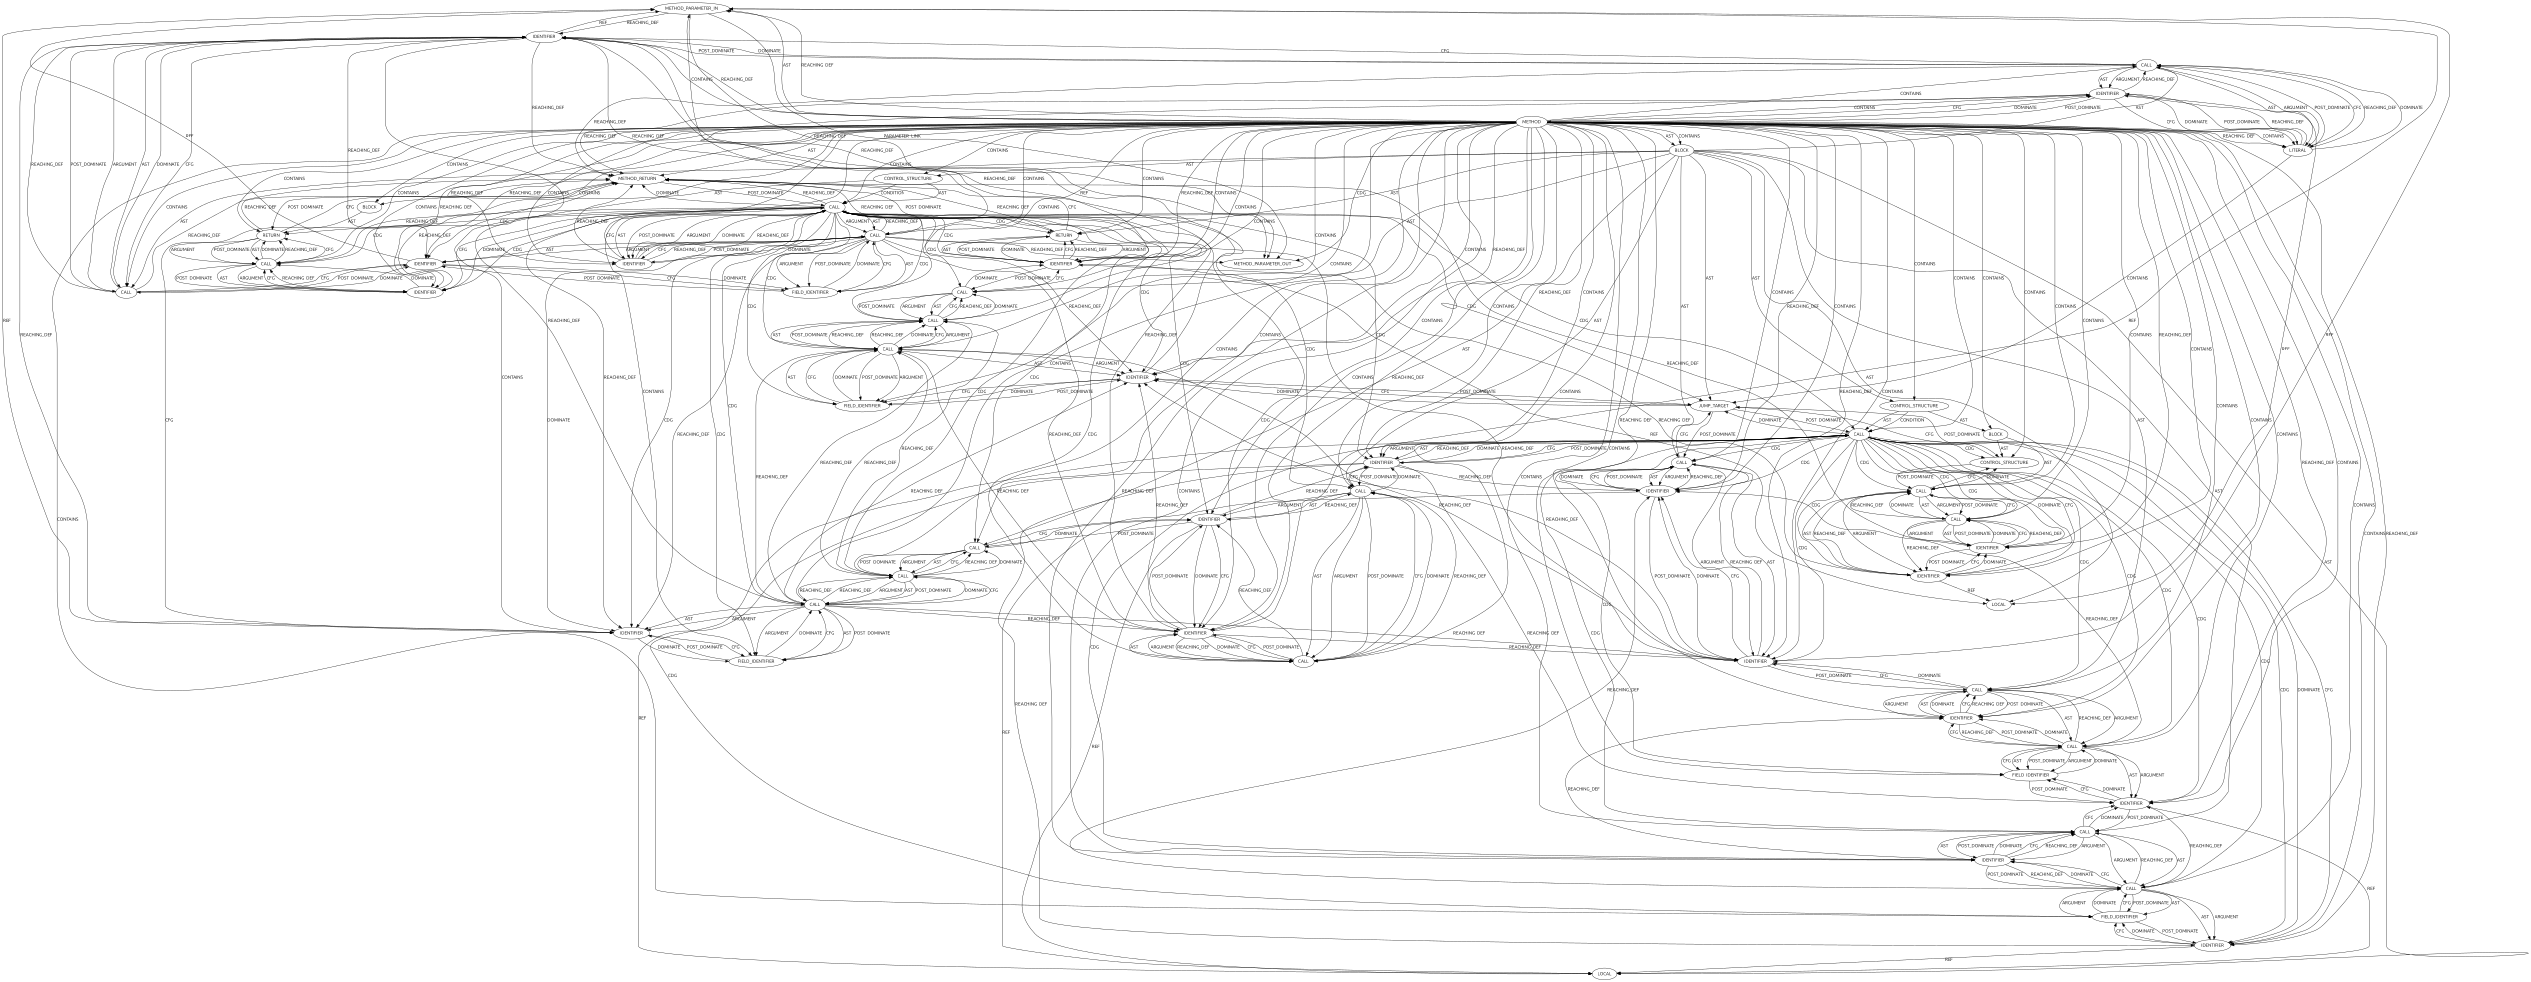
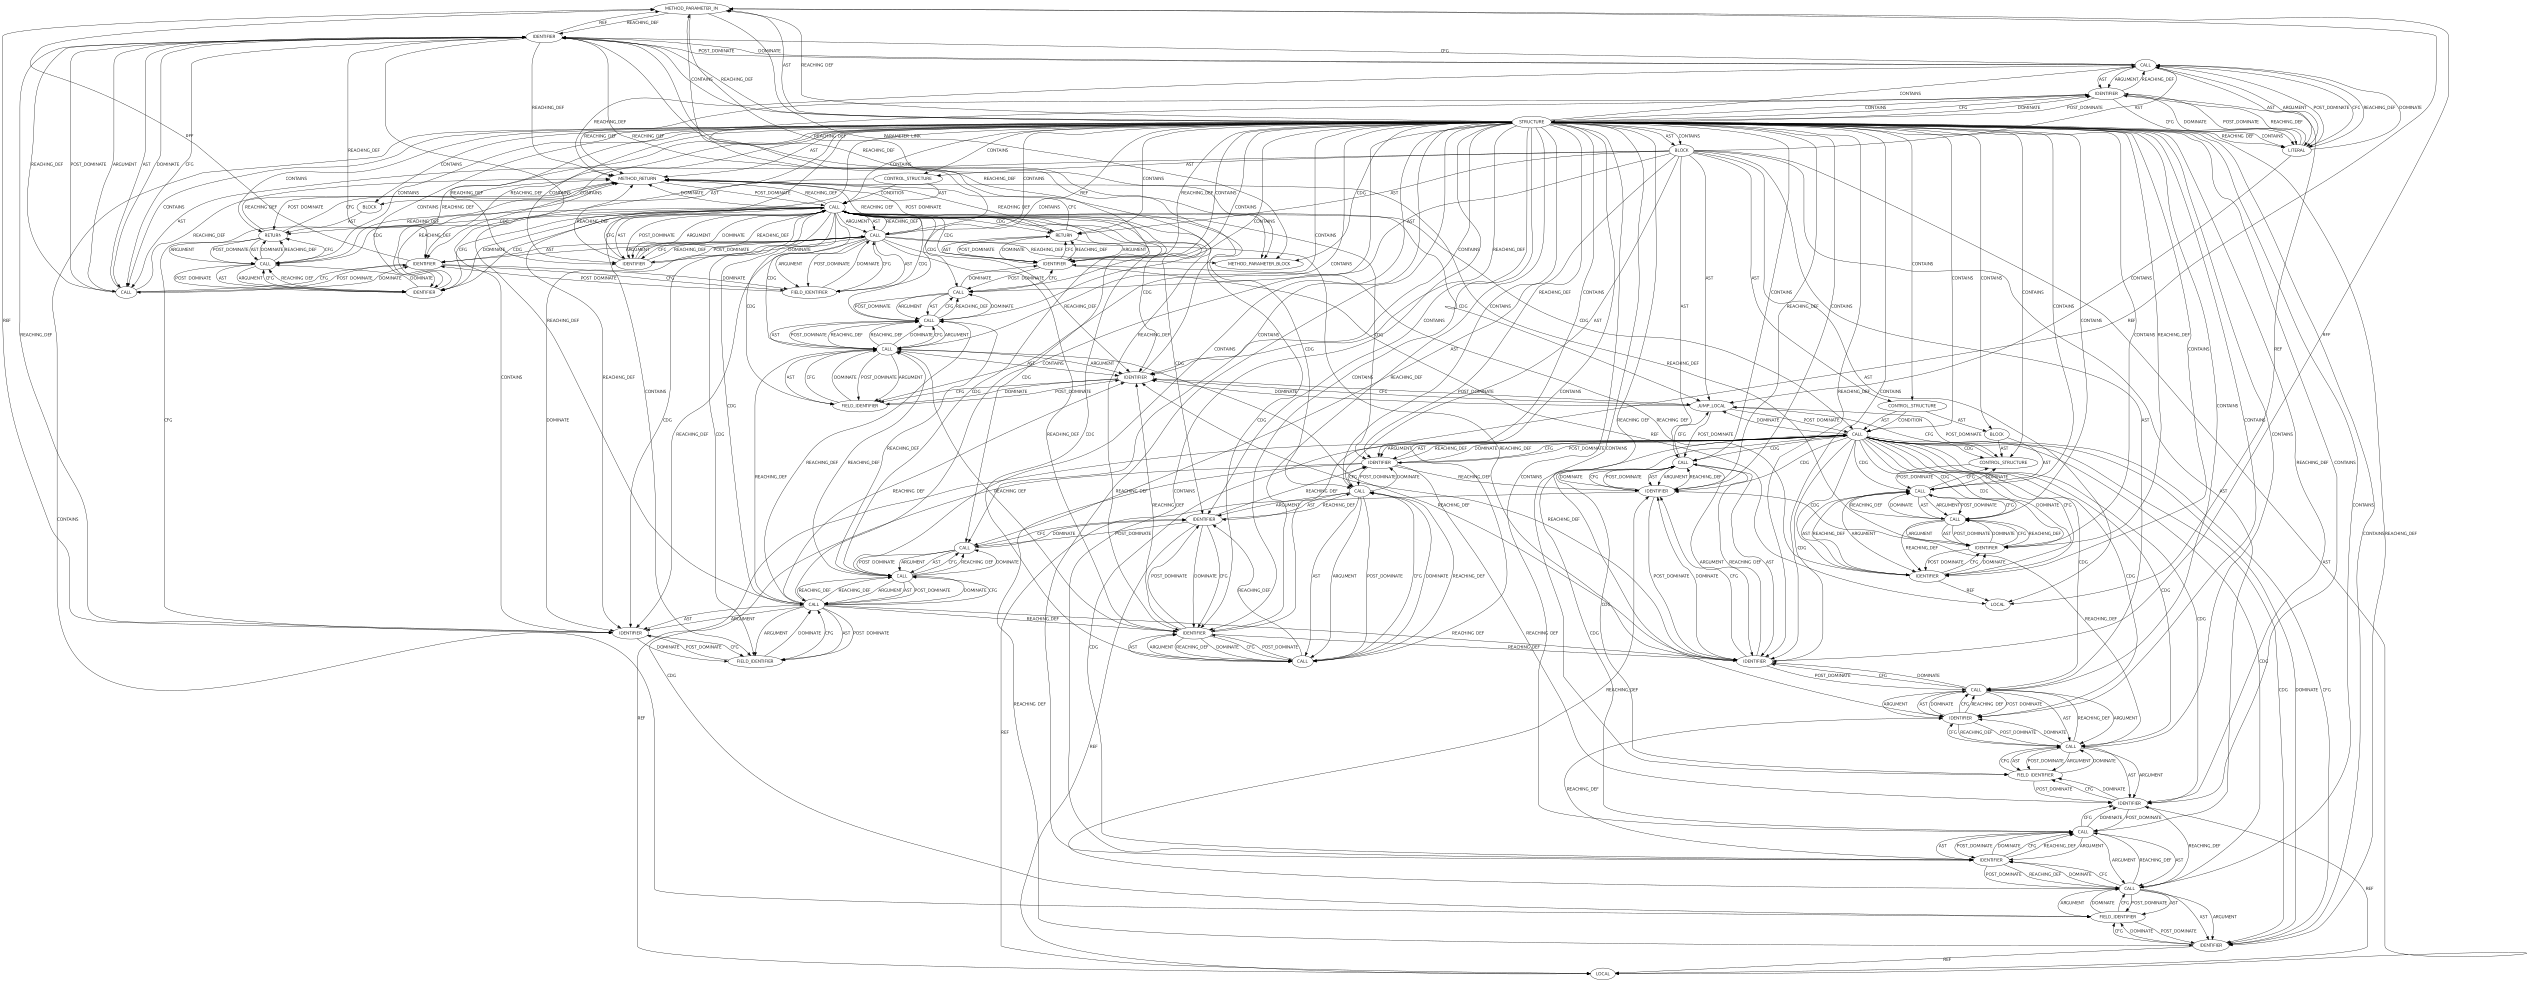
node "METHOD": label "METHOD" -> "STRUCTURE"
node "METHOD_PARAMETER_OUT": label "METHOD_PARAMETER_OUT" -> "METHOD_PARAMETER_BLOCK"
node "JUMP_TARGET": label "JUMP_TARGET" -> "JUMP_LOCAL"
